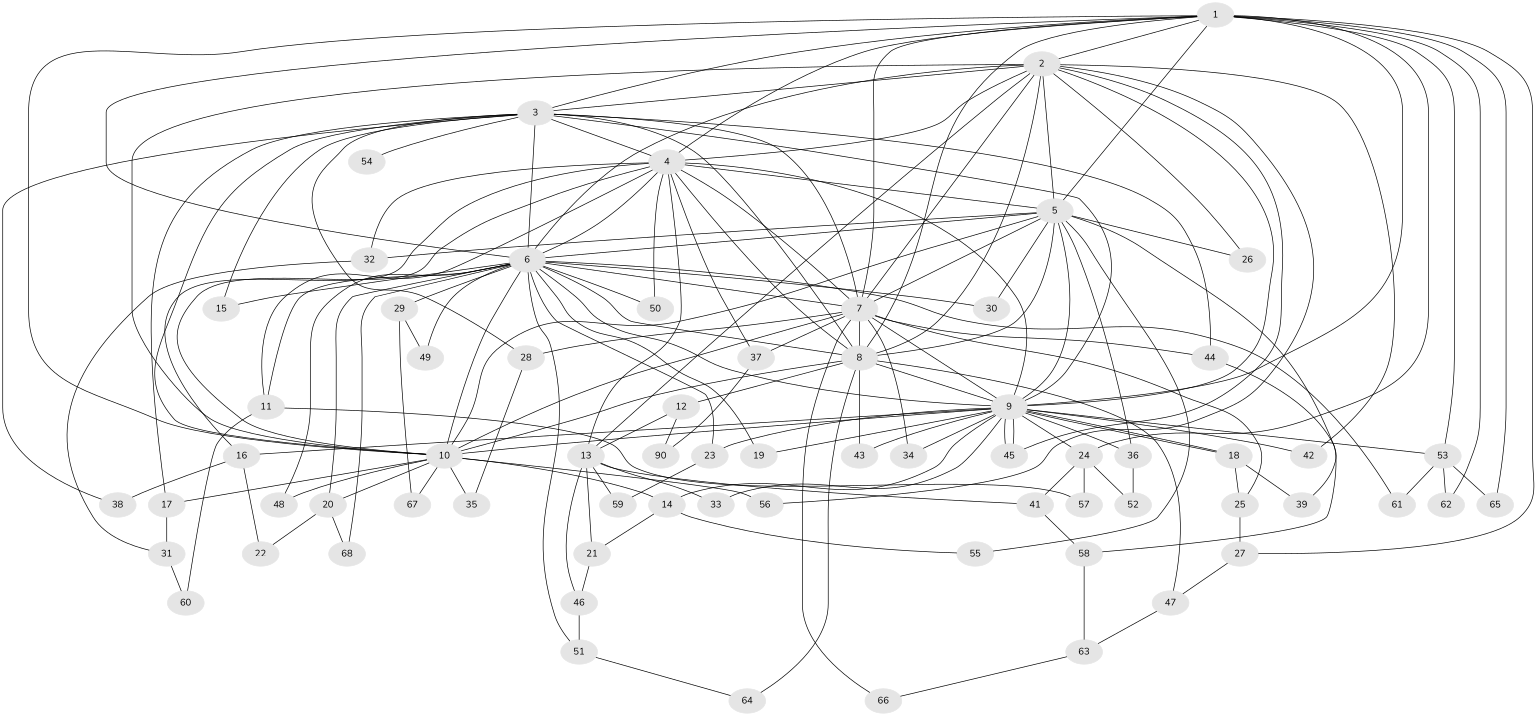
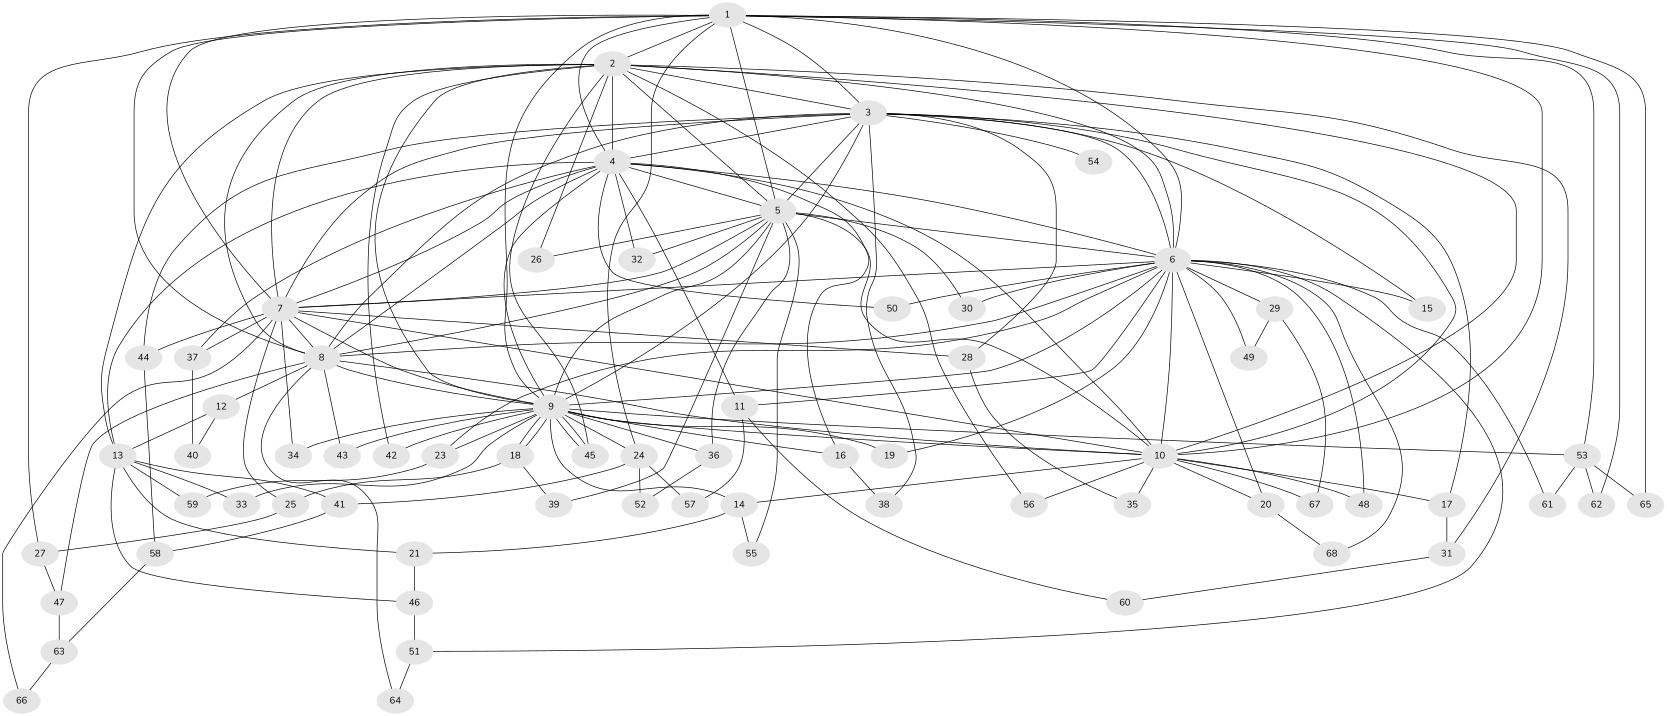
edge "3" -- "5": added
edge "32" -- "31": now "2" -- "31"
node "90": label "90" -> "40"
node "22": removed
